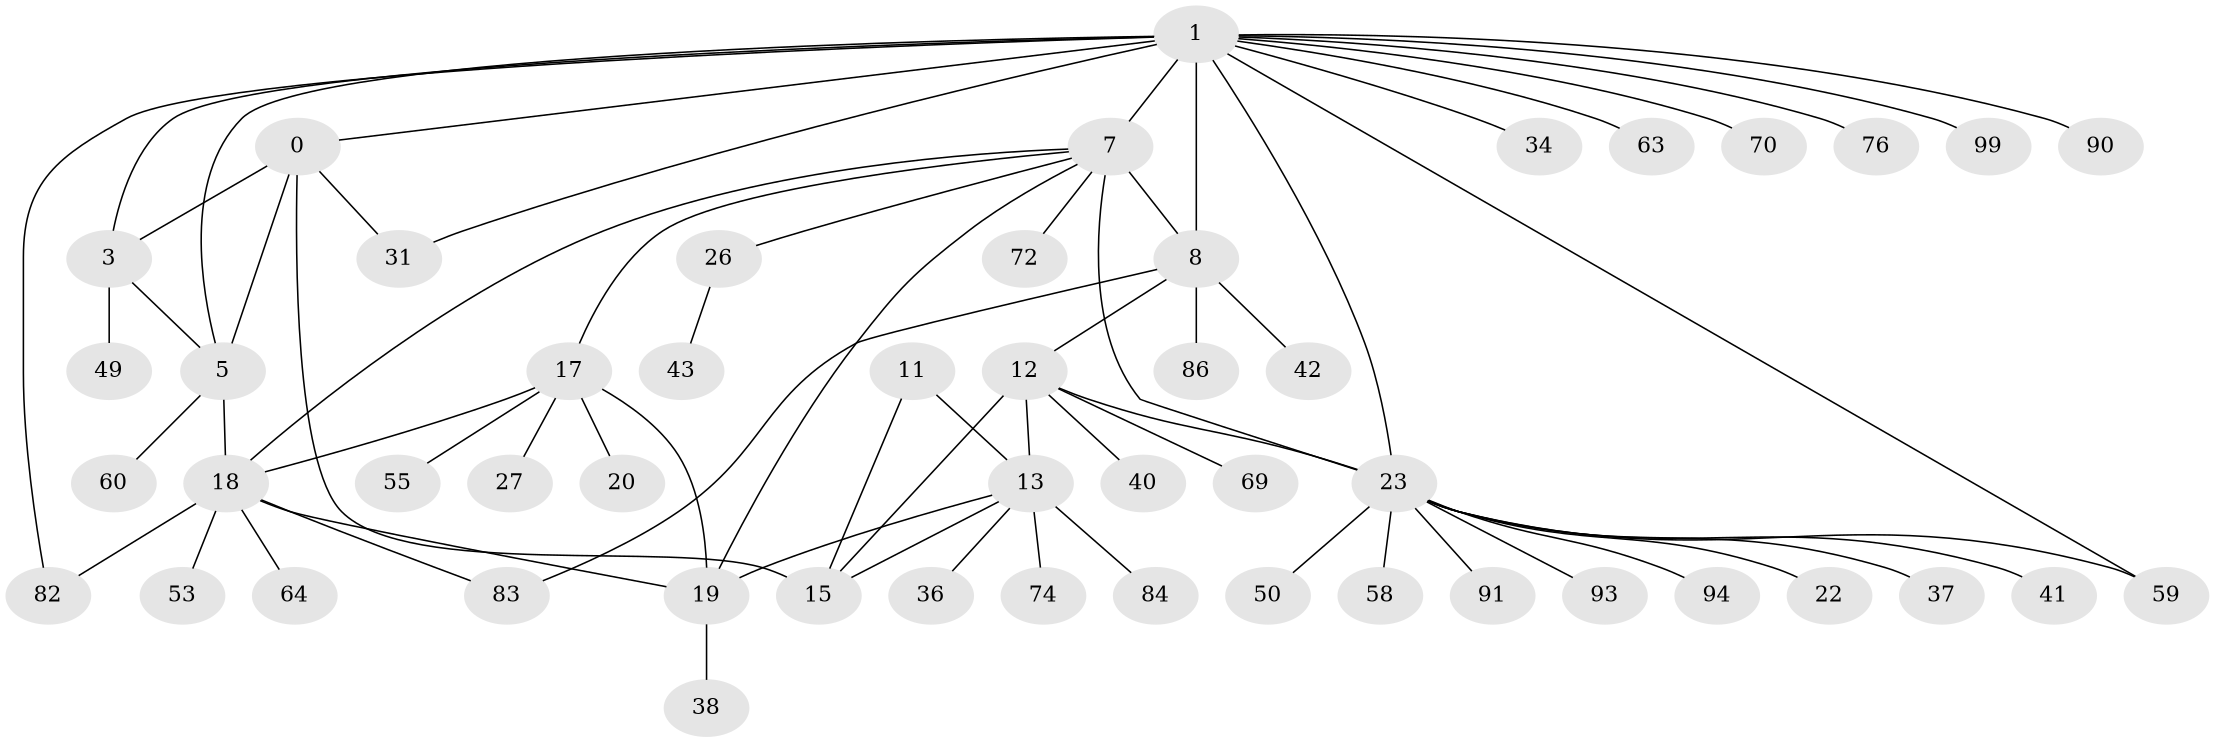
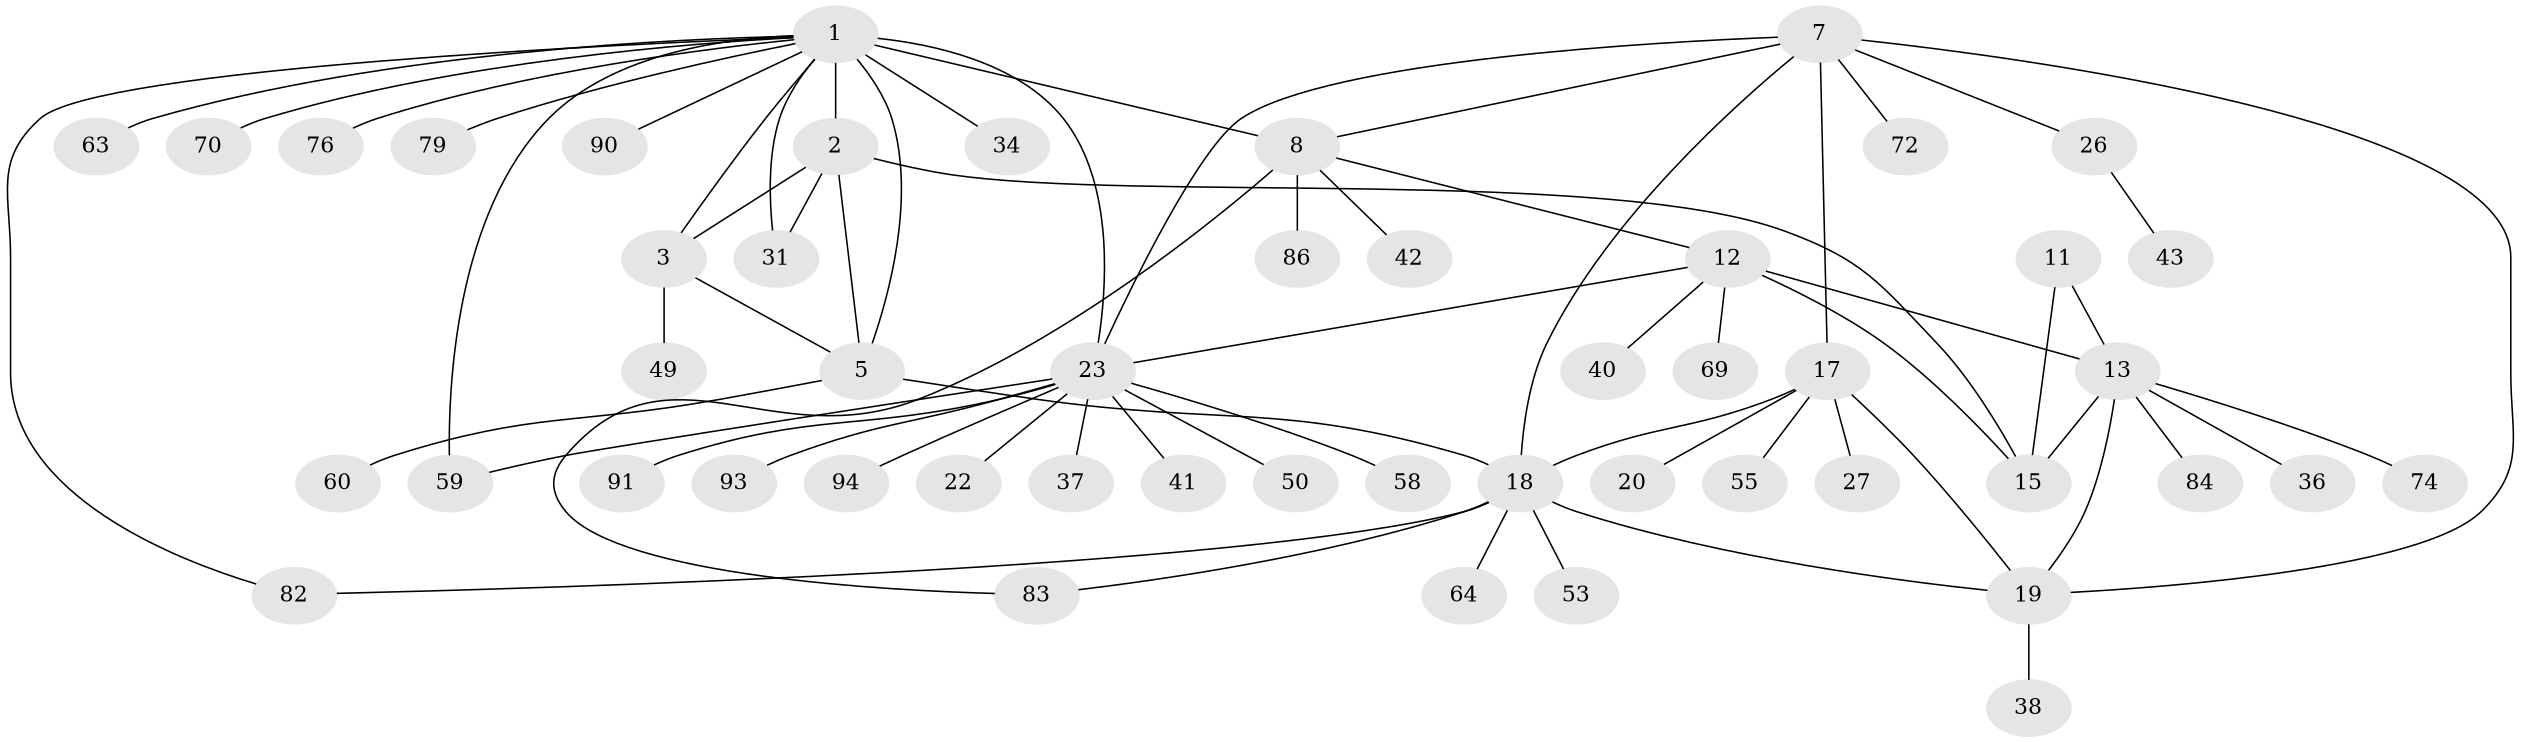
edge "1" -- "7": removed
node "0": label "0" -> "2"
node "99": label "99" -> "79"
